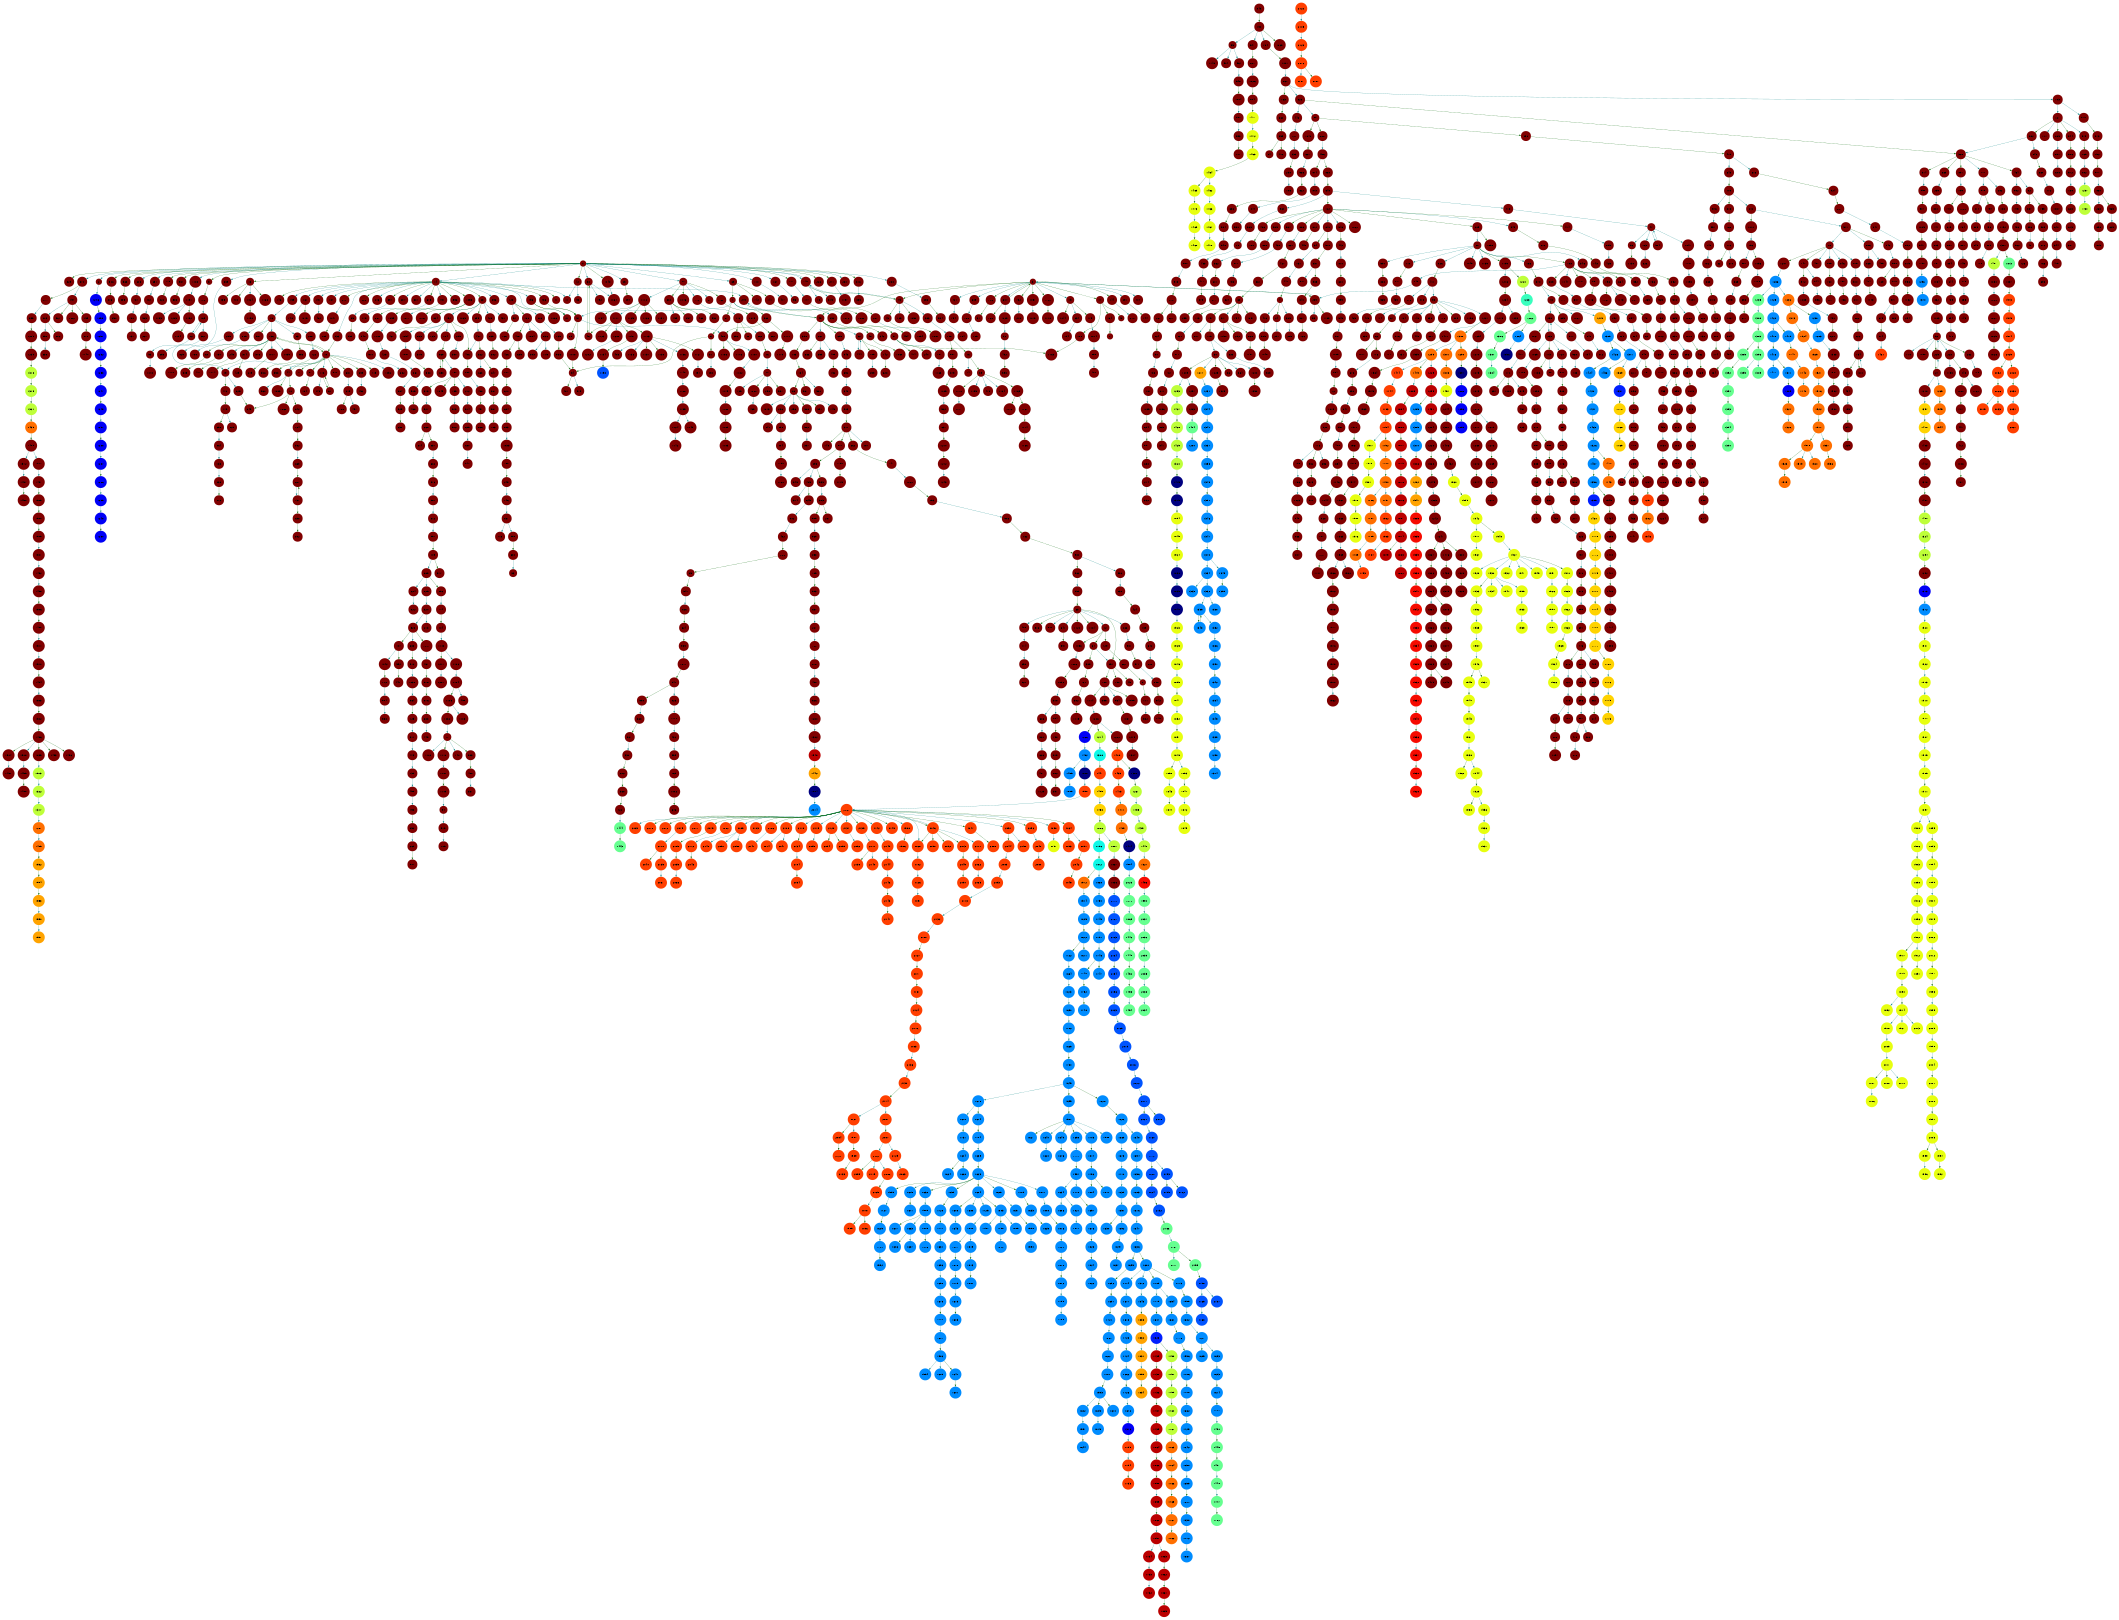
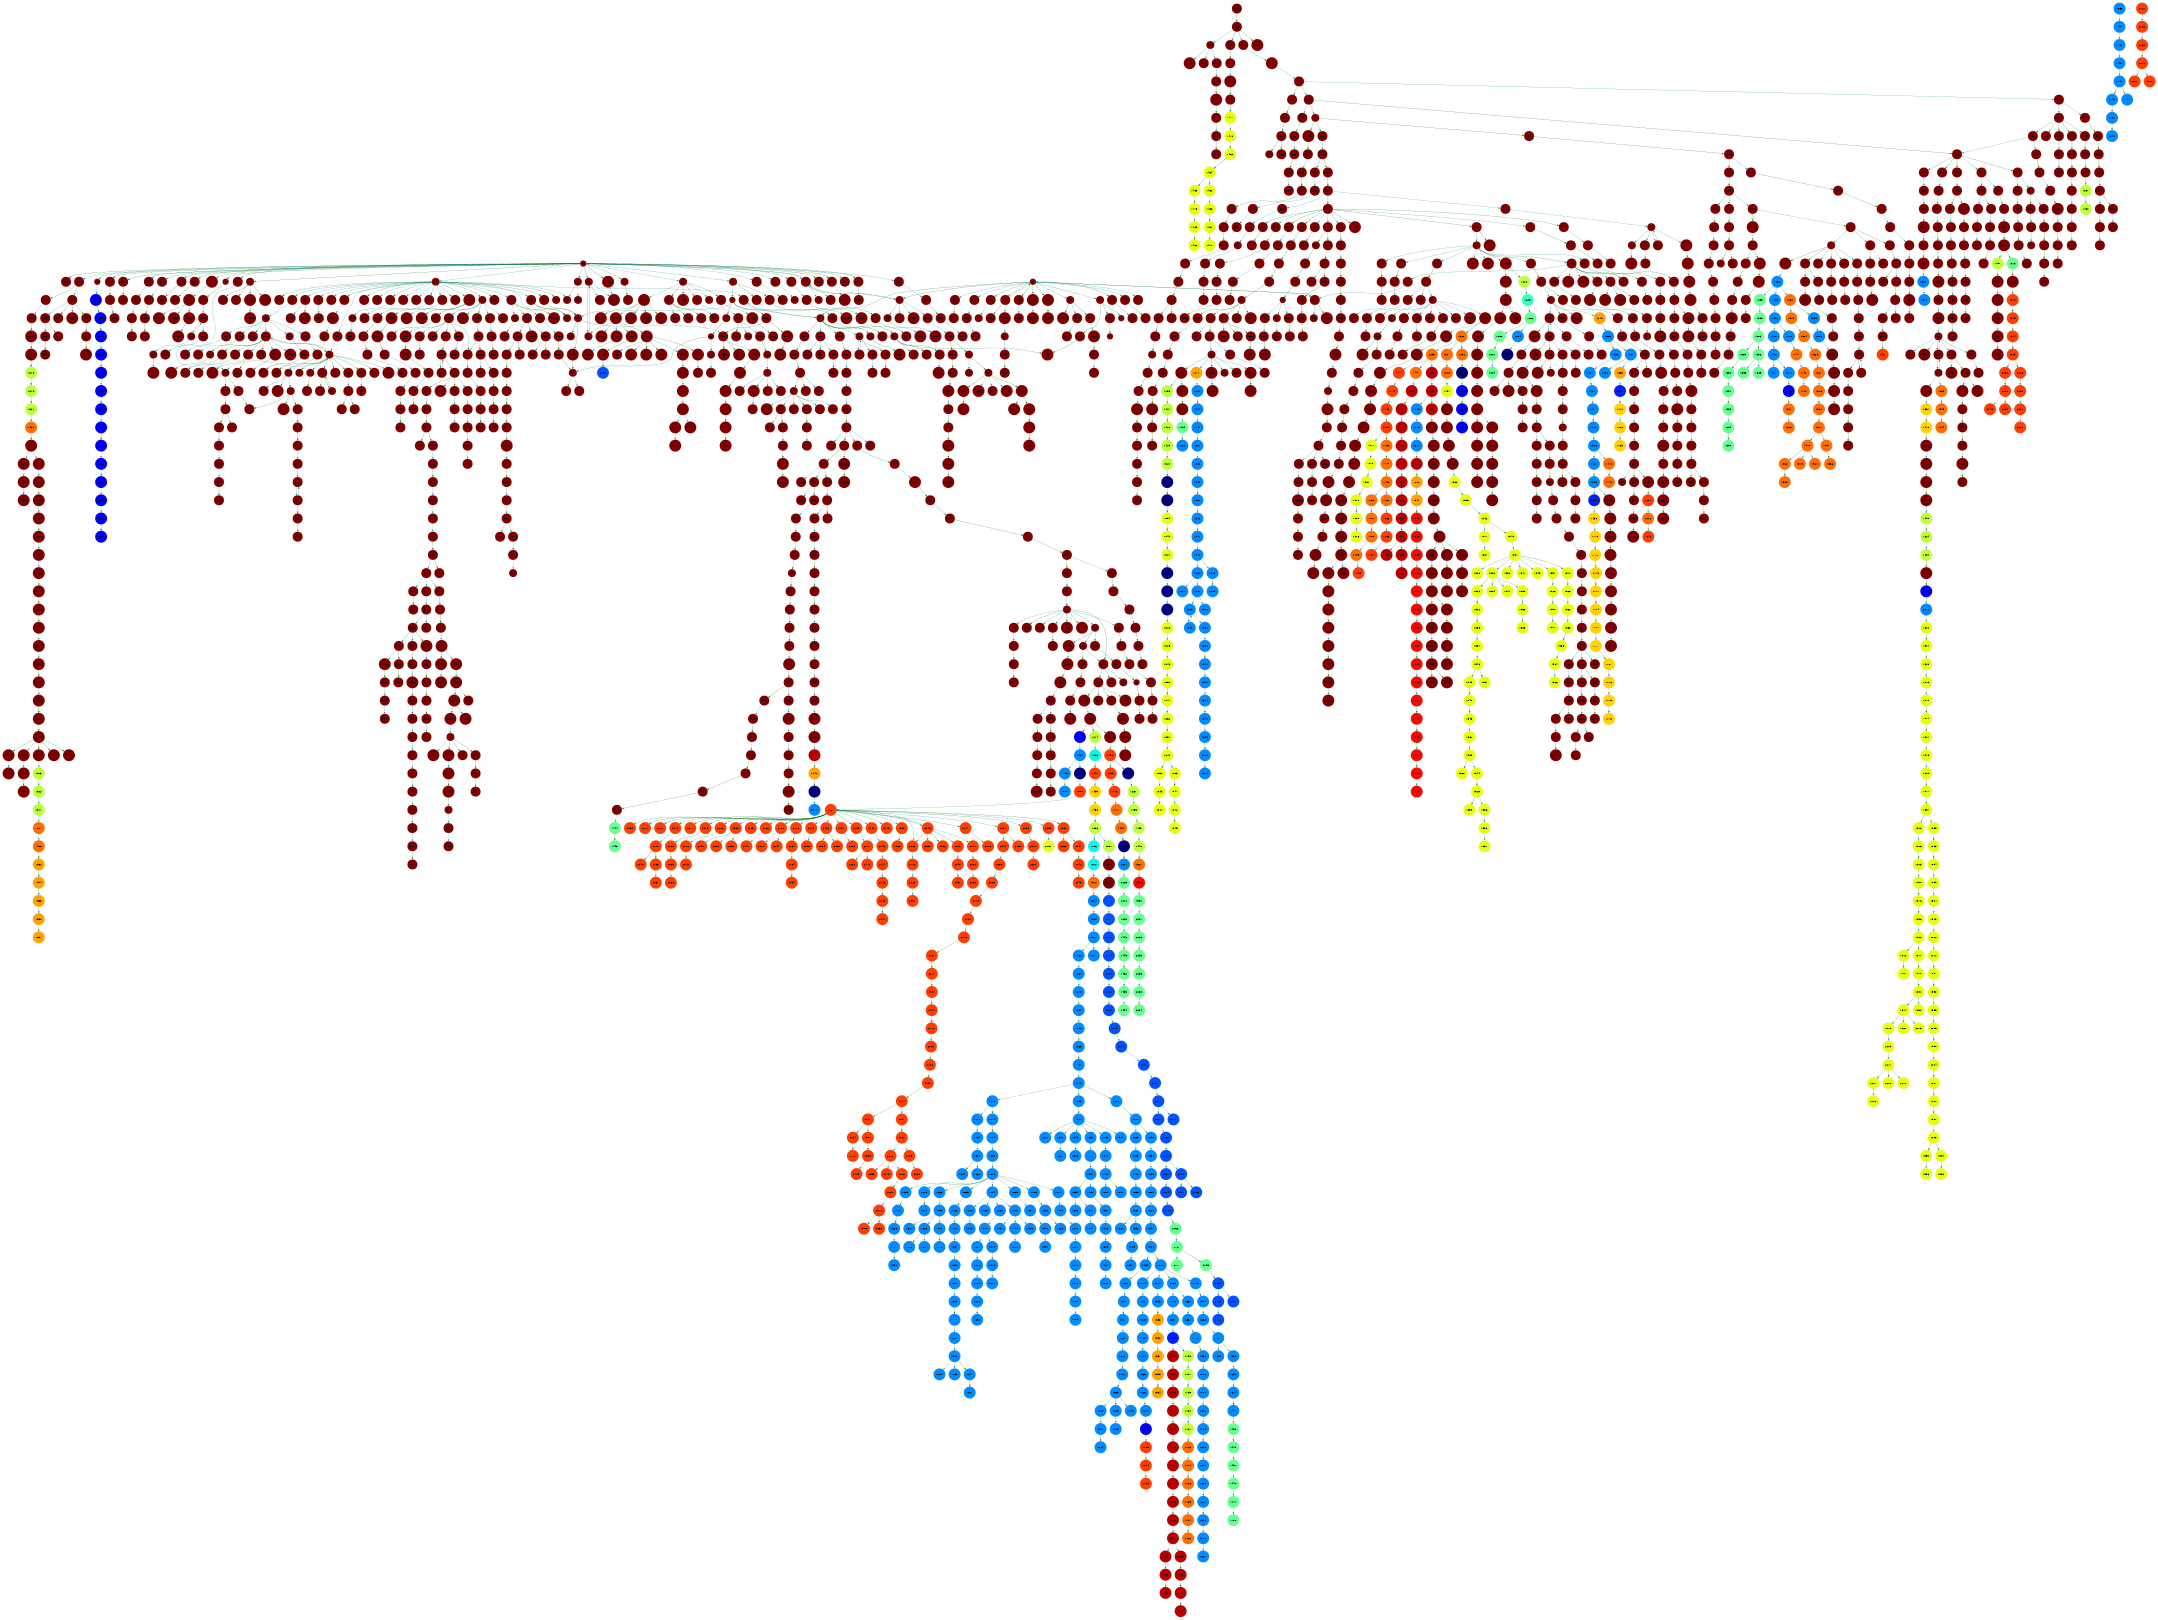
edge "1872" -> "1868": removed
